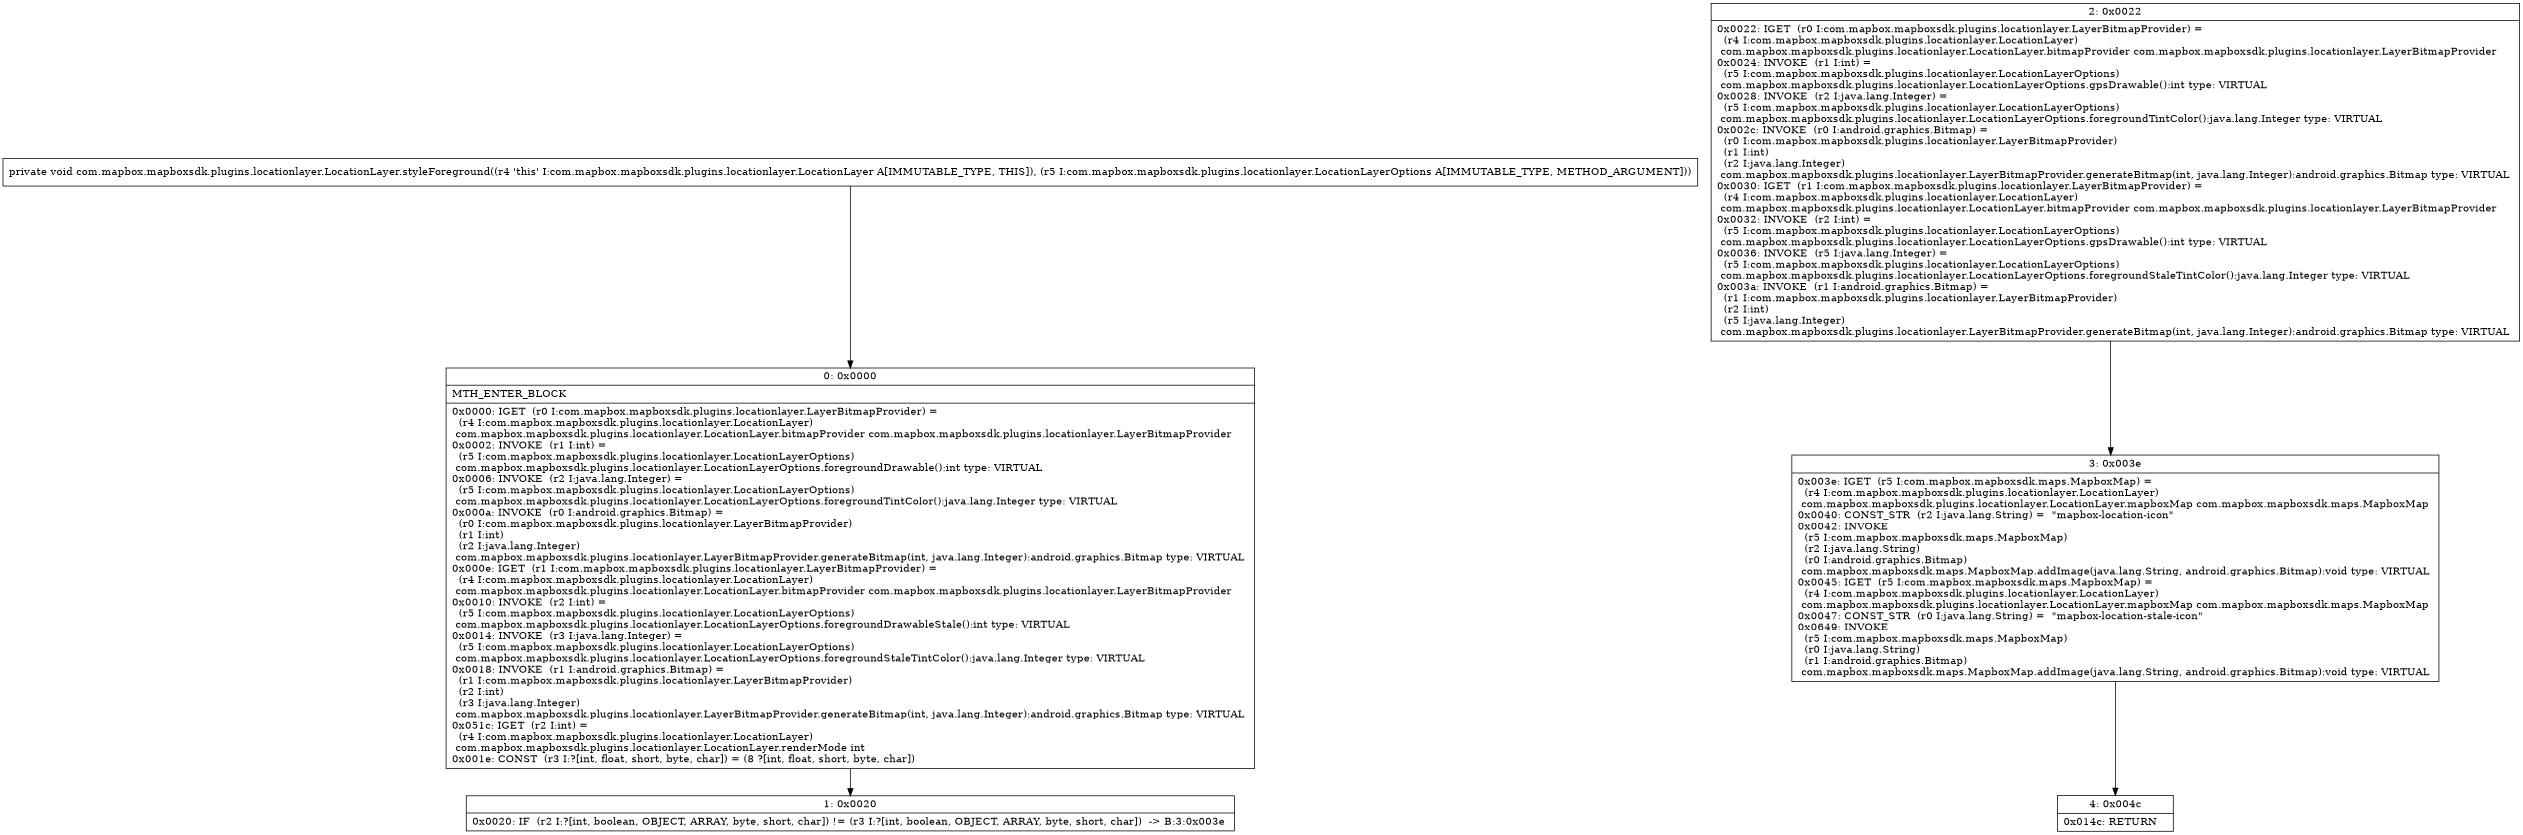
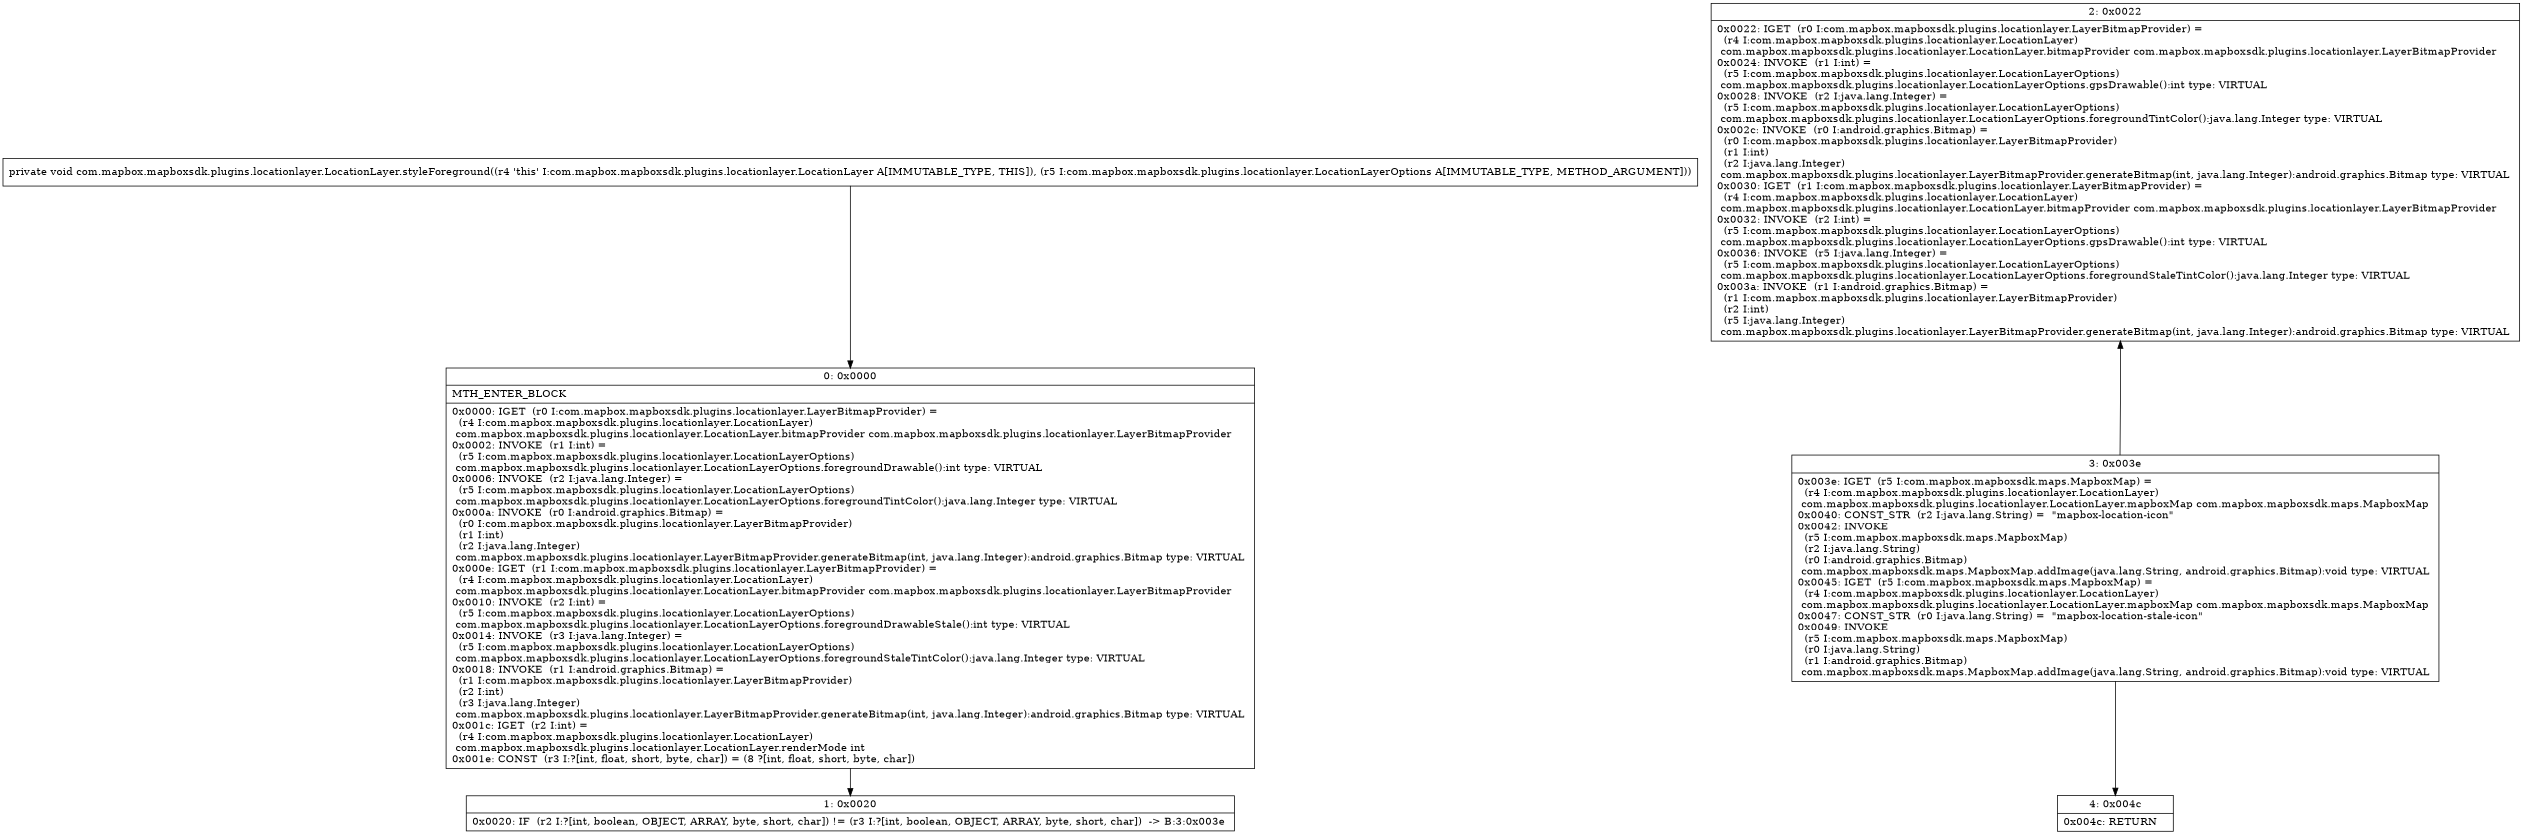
edge "2: 0x0022" -> "3: 0x003e": reversed
node "3: 0x003e": text "0x0649: INVOKE" -> "0x0049: INVOKE"
node "0: 0x0000": text "0x051c: IGET  (r2 I:int) =" -> "0x001c: IGET  (r2 I:int) ="
node "4: 0x004c": text "0x014c: RETURN" -> "0x004c: RETURN"
